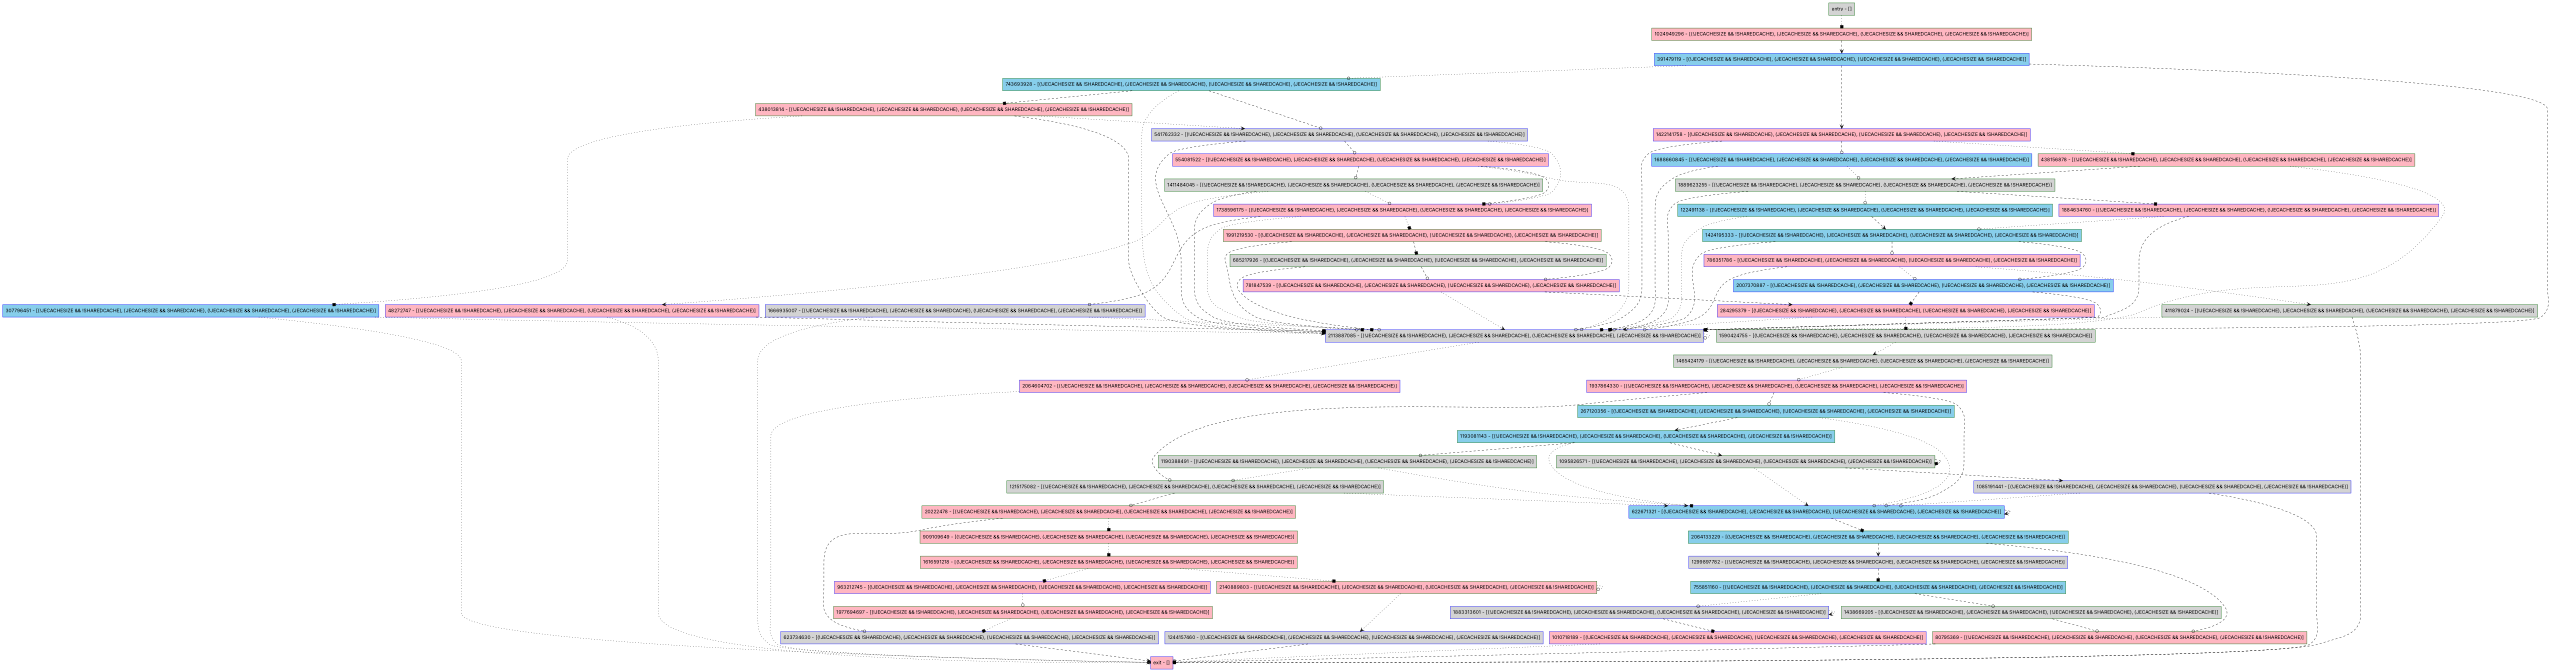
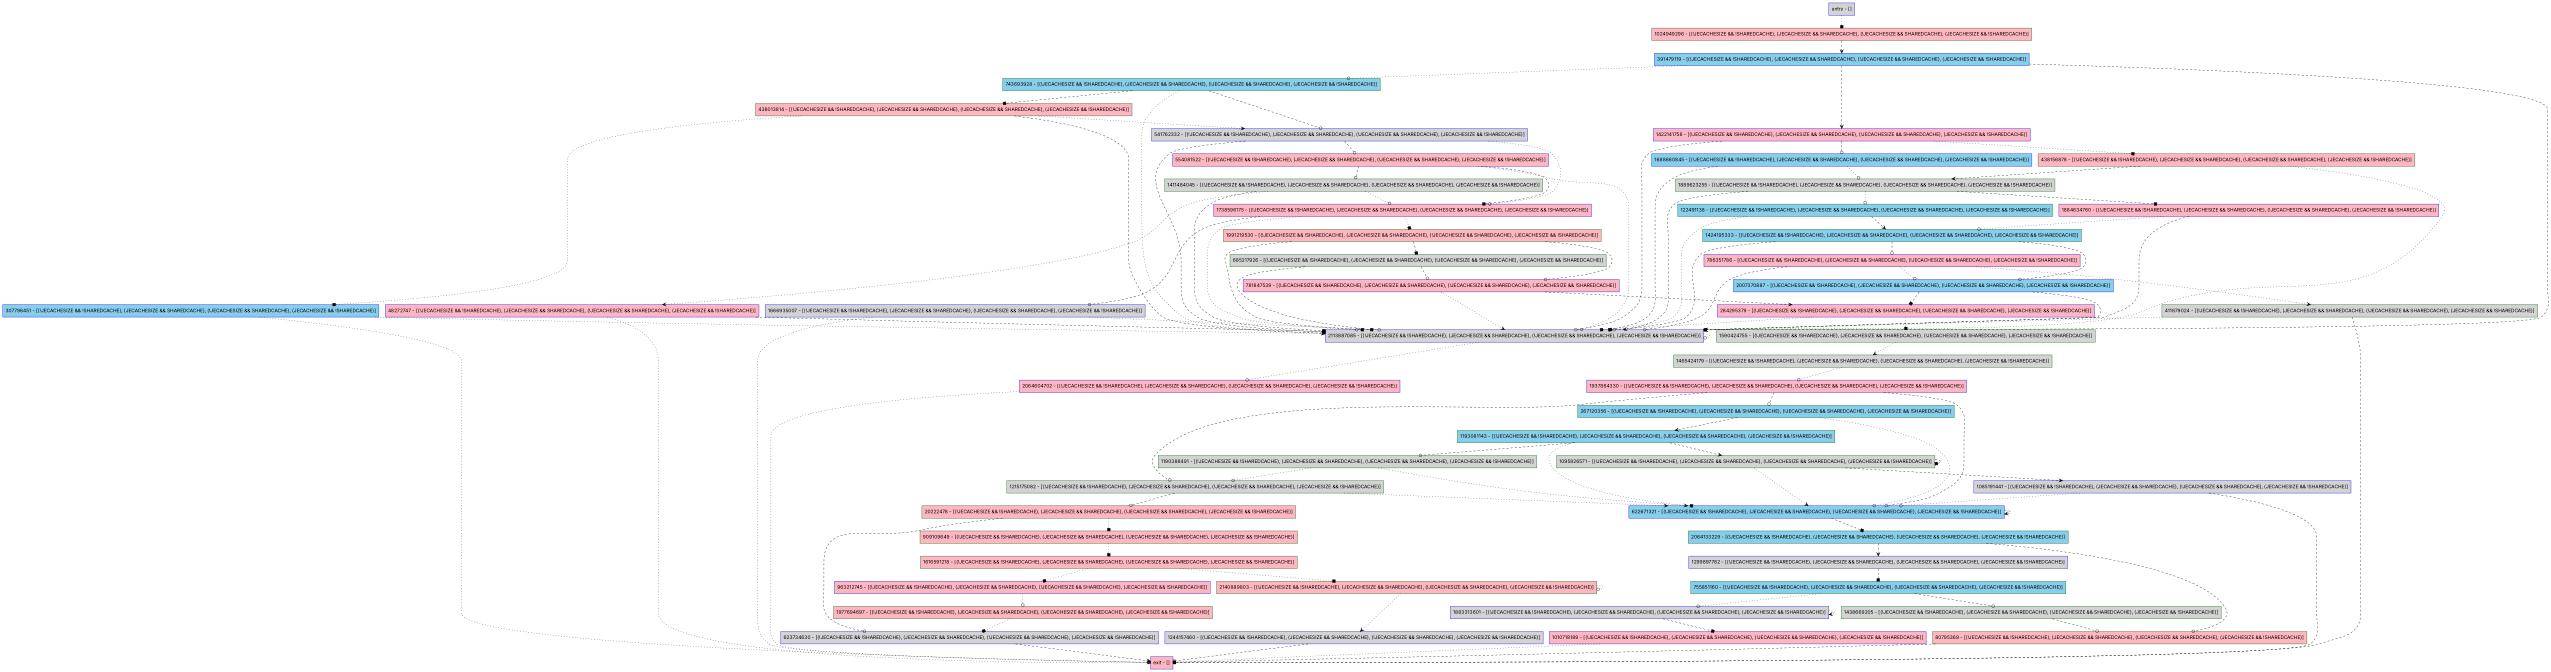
node "entry - []": color darkgreen -> blue
